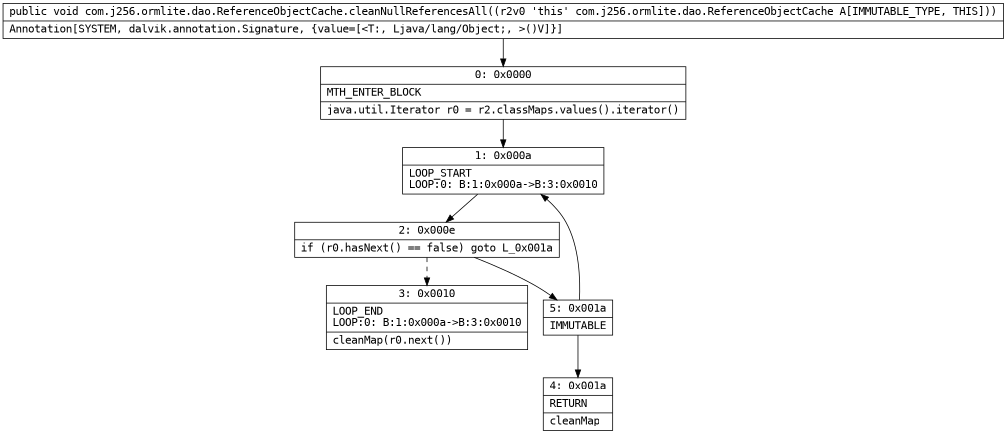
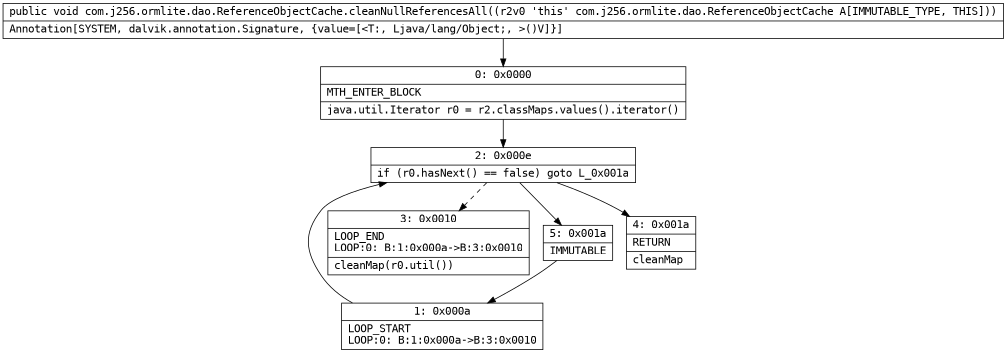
edge "0: 0x0000" -> "1: 0x000a": now "0: 0x0000" -> "2: 0x000e"
node "3: 0x0010": text "cleanMap(r0.next())" -> "cleanMap(r0.util())"
edge "5: 0x001a" -> "4: 0x001a": now "2: 0x000e" -> "4: 0x001a"
